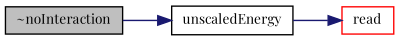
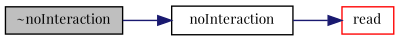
node "unscaledEnergy": label "unscaledEnergy" -> "noInteraction"
